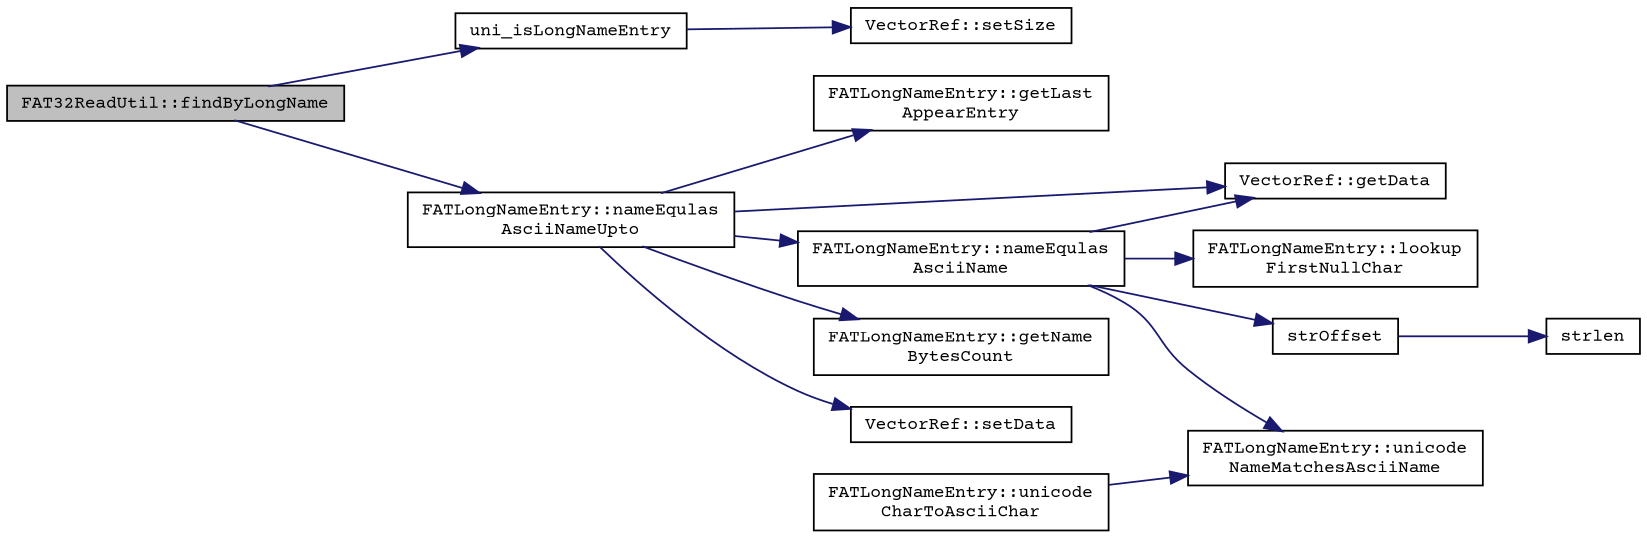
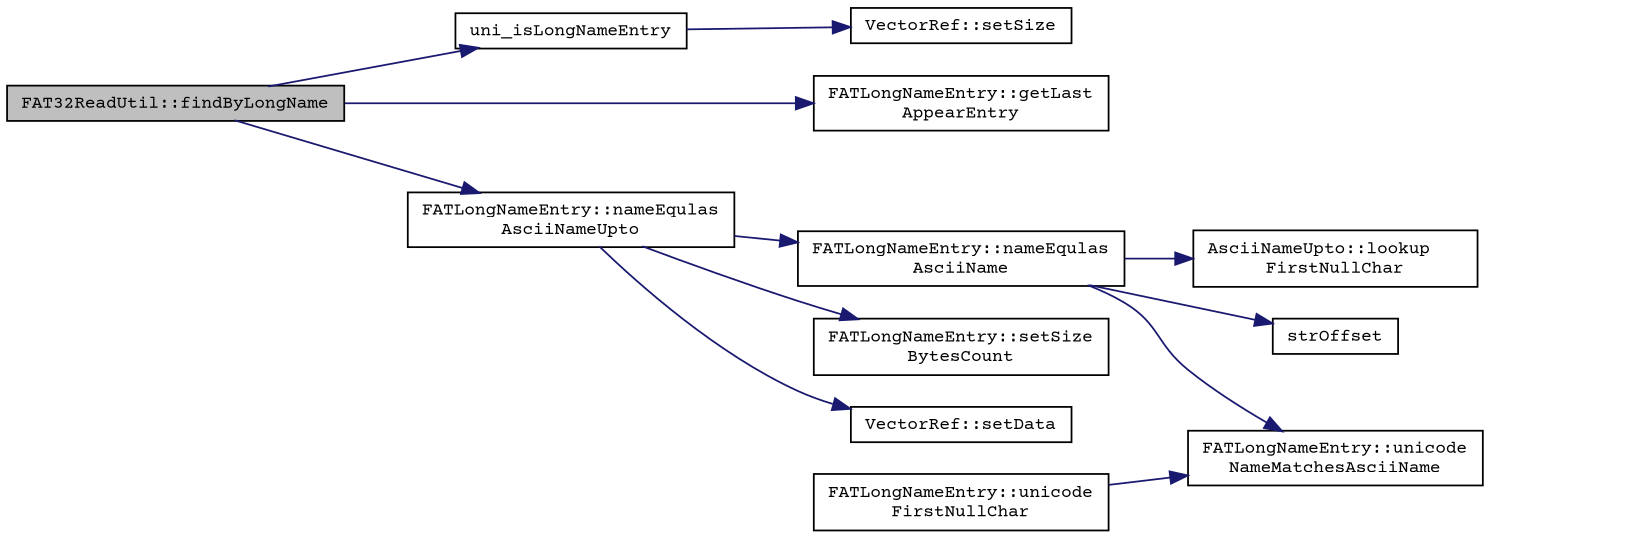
edge "FATLongNameEntry::nameEqulas AsciiNameUpto" -> "FATLongNameEntry::getLast AppearEntry": now "FAT32ReadUtil::findByLongName" -> "FATLongNameEntry::getLast AppearEntry"
node "VectorRef::getData": removed
node "FATLongNameEntry::lookup FirstNullChar": label "FATLongNameEntry::lookup FirstNullChar" -> "AsciiNameUpto::lookup FirstNullChar"
node "strlen": removed
node "FATLongNameEntry::getName BytesCount": label "FATLongNameEntry::getName BytesCount" -> "FATLongNameEntry::setSize BytesCount"
node "FATLongNameEntry::unicode CharToAsciiChar": label "FATLongNameEntry::unicode CharToAsciiChar" -> "FATLongNameEntry::unicode FirstNullChar"
